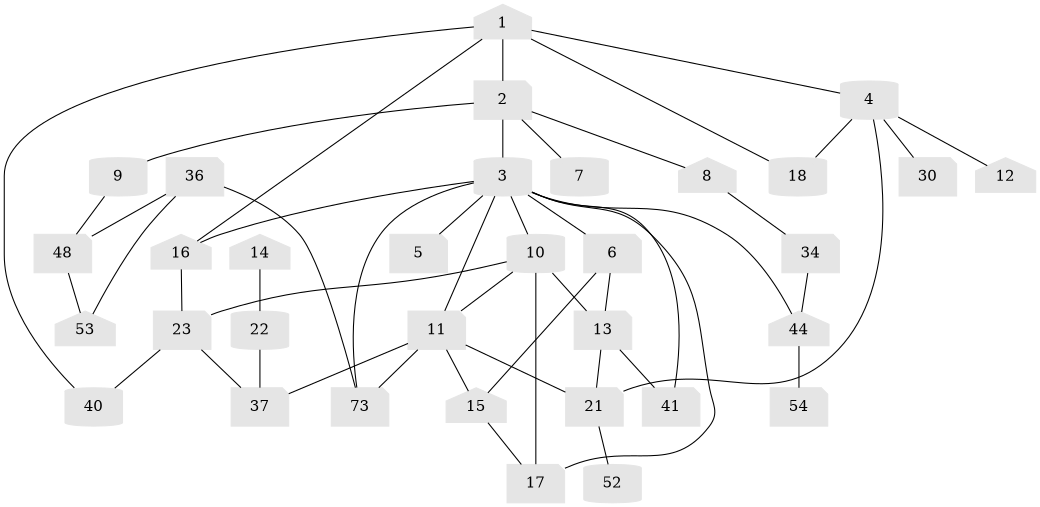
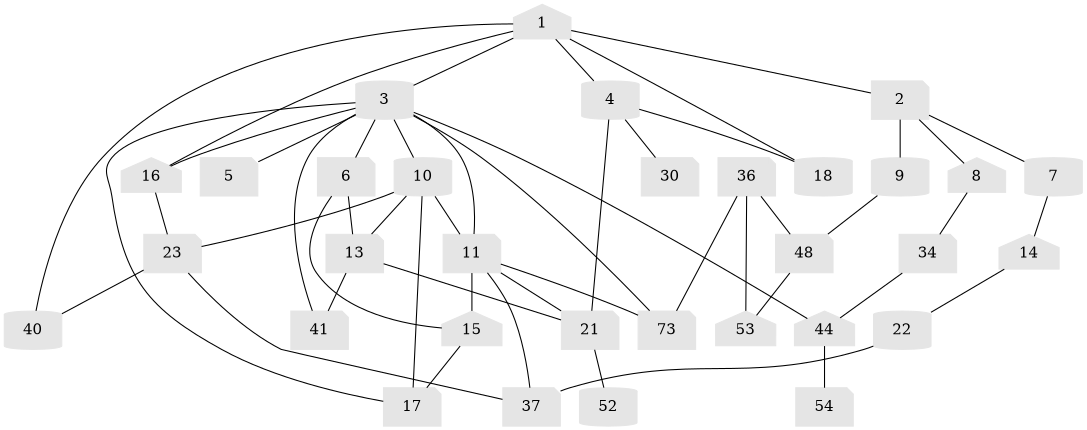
edge "2" -- "3": now "1" -- "3"
node "12": removed
edge "7" -- "14": added
